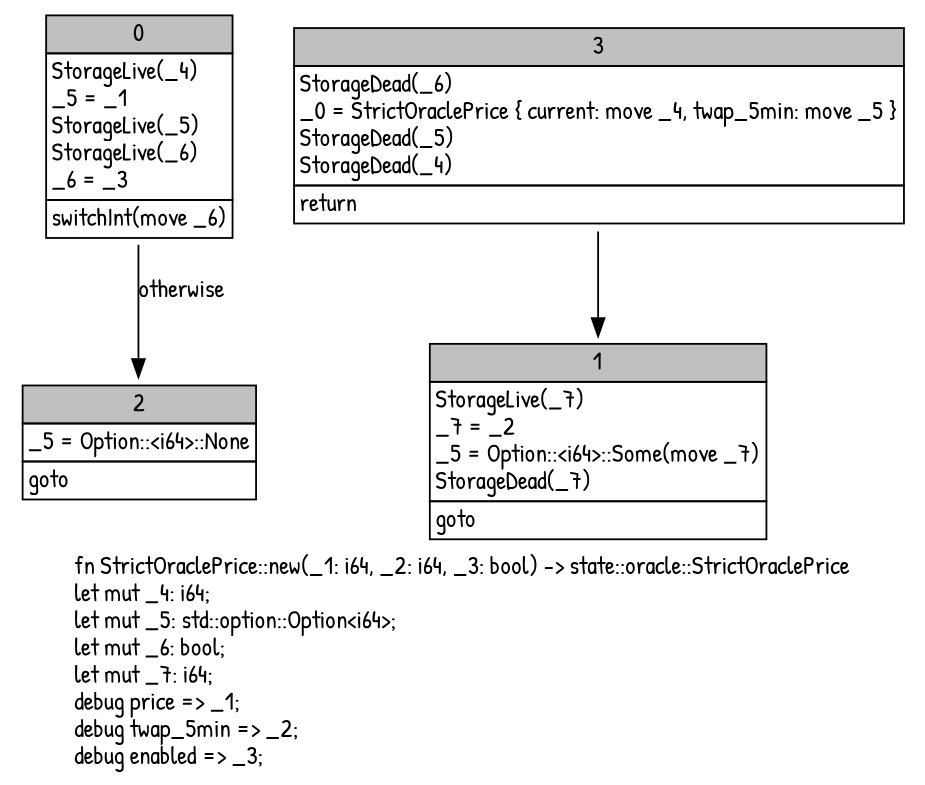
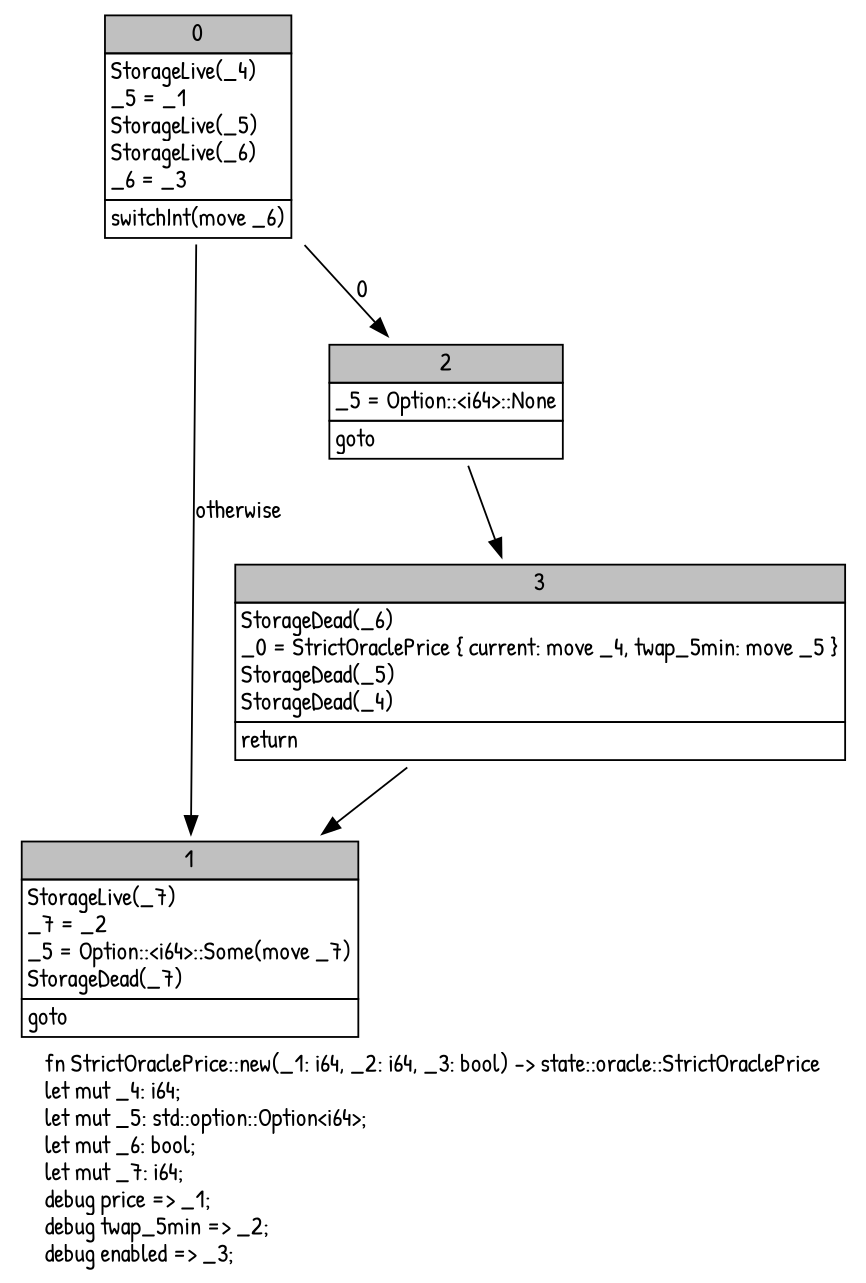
edge "0" -> "2": label "otherwise" -> "0"
edge "2" -> "3": added
edge "0" -> "1": added, label "otherwise"
